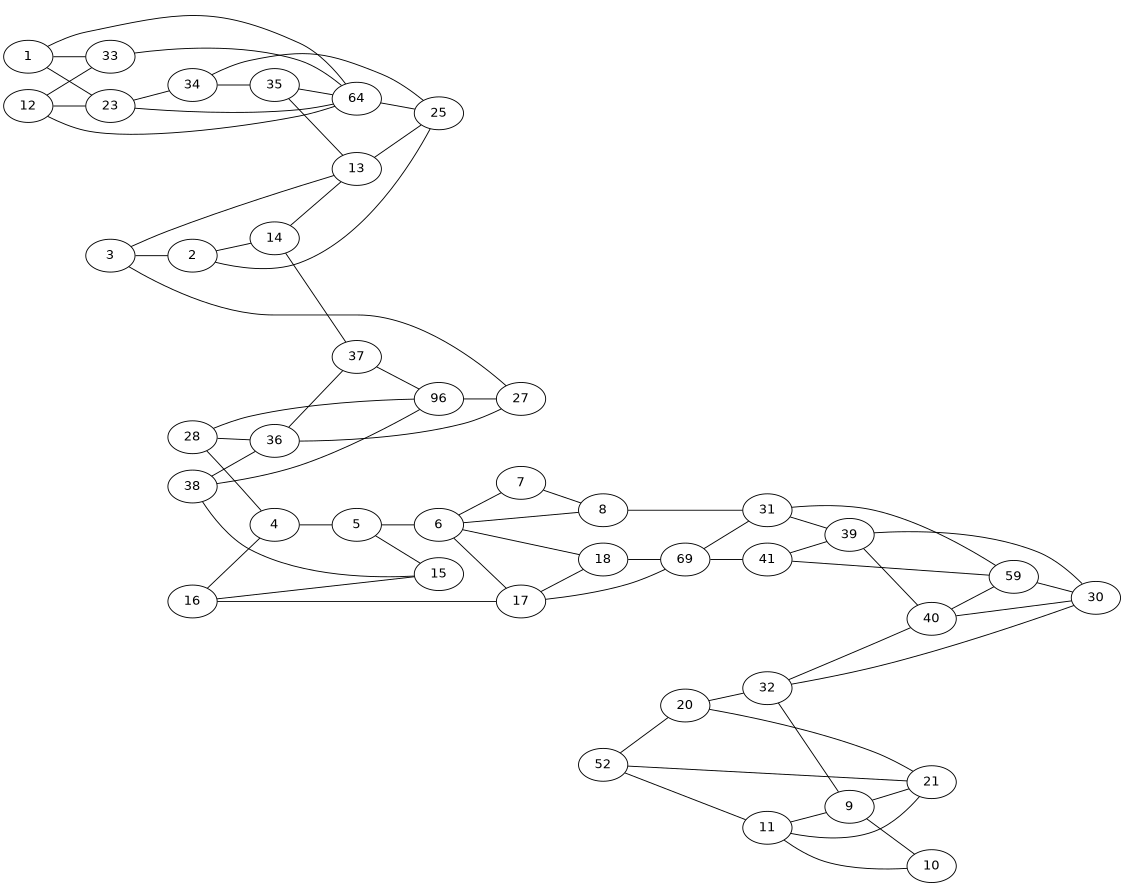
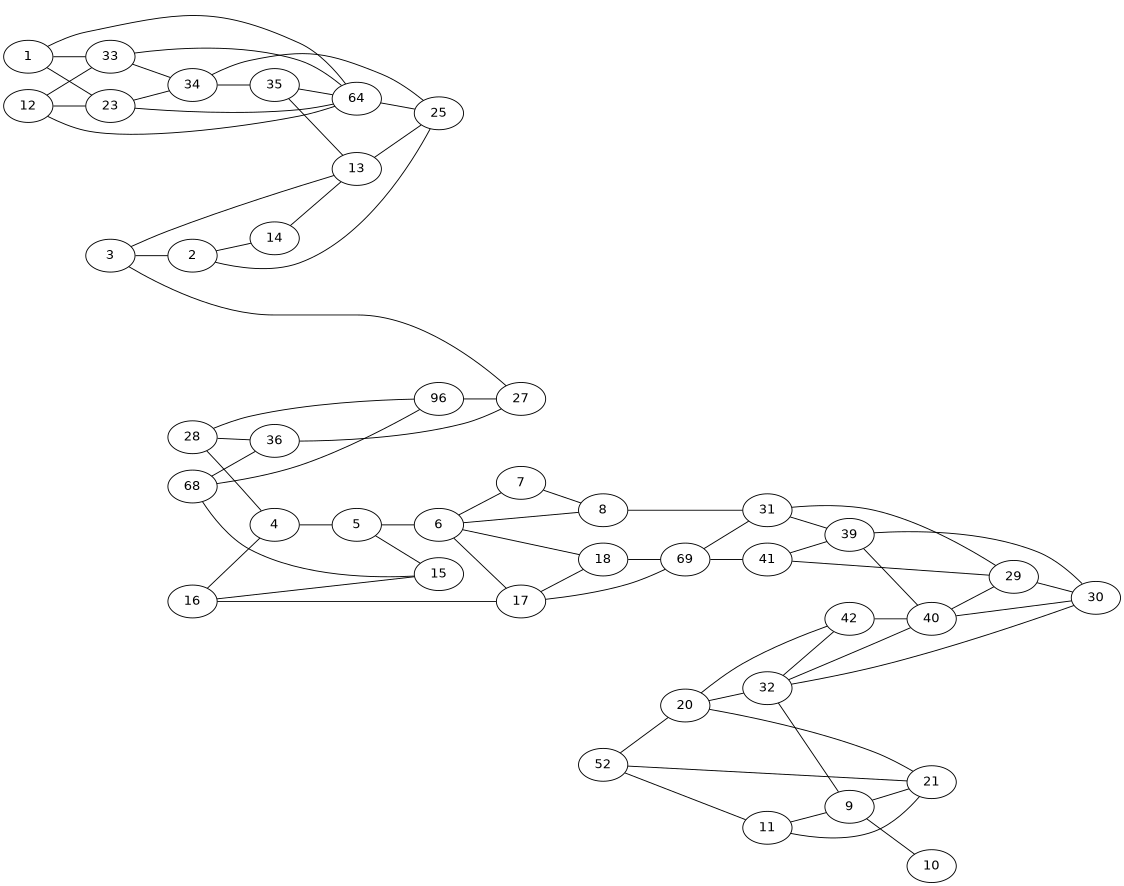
edge "33" -- "34": added
node "37": removed
node "38": label "38" -> "68"
node "59": label "59" -> "29"
node "42": added
edge "11" -- "10": removed
